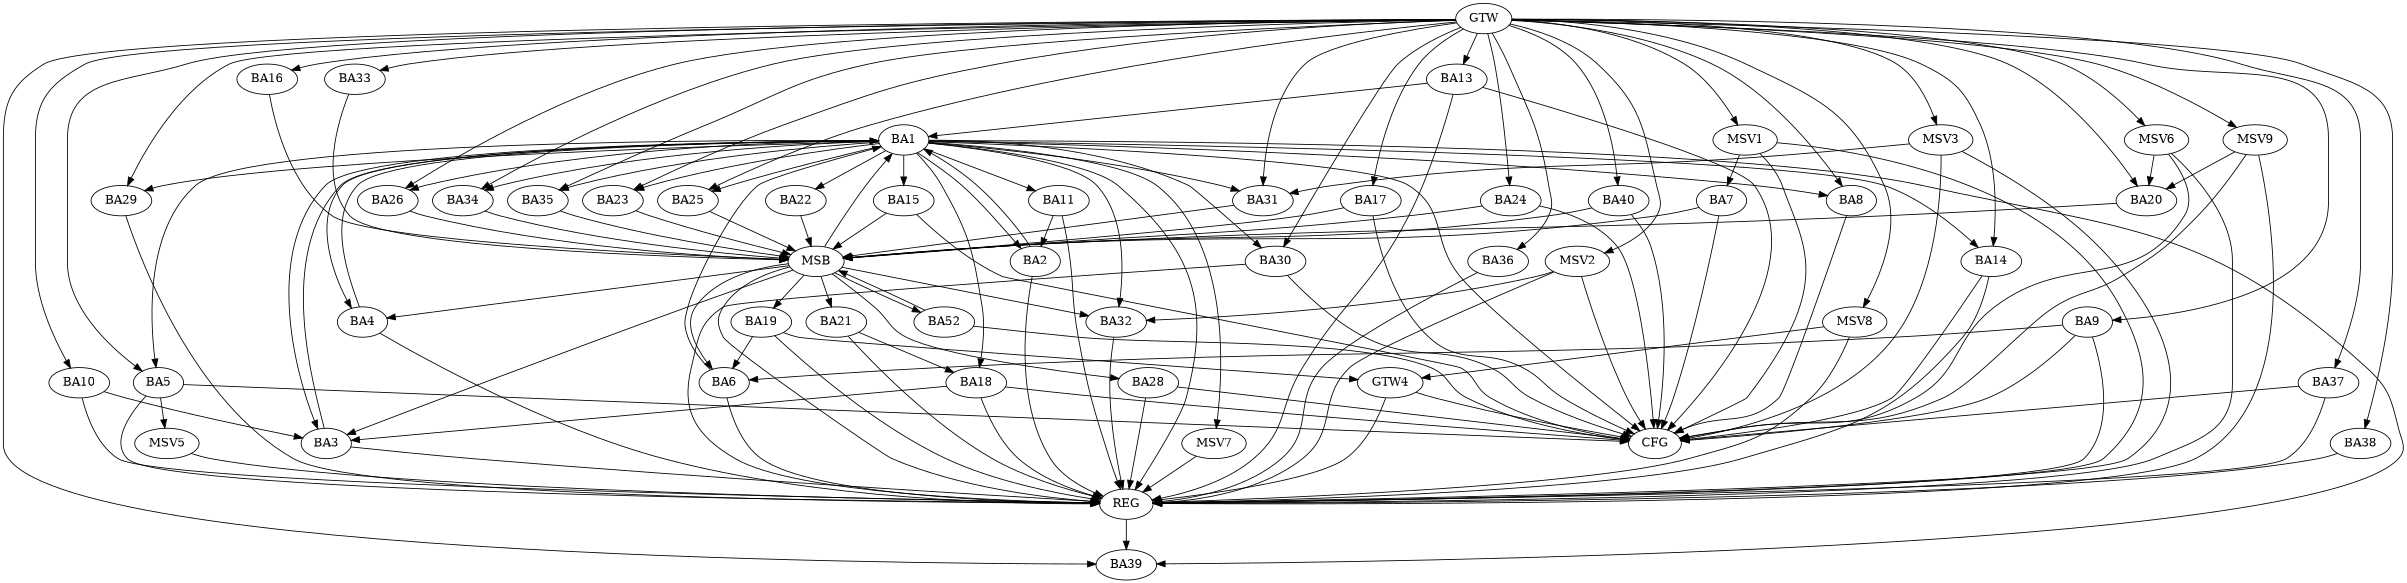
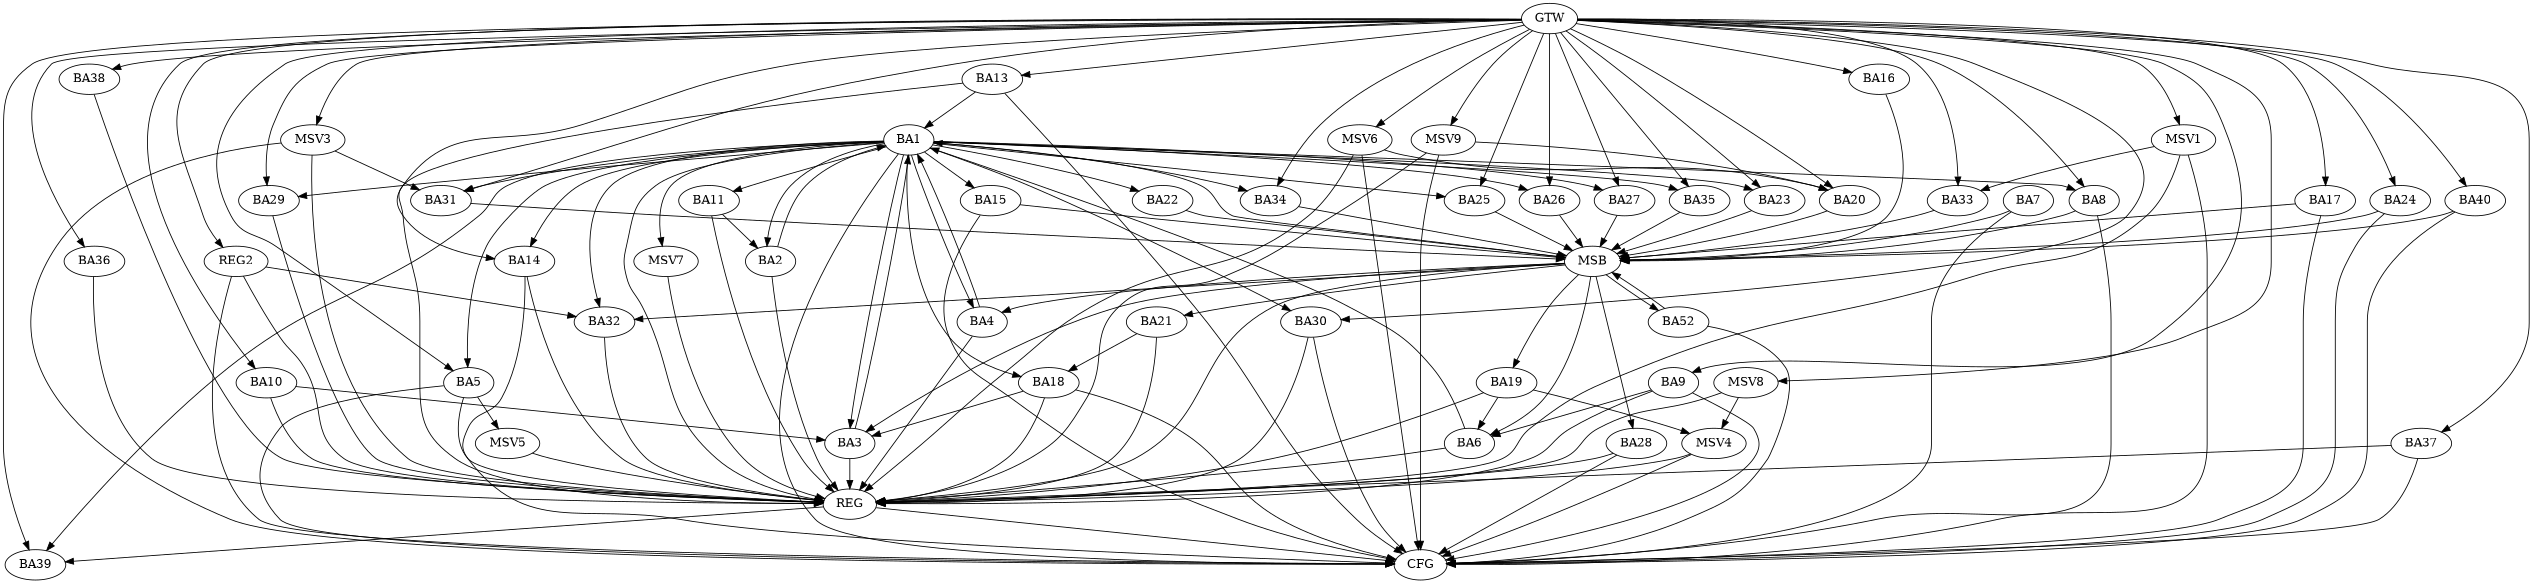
edge "MSV1" -> "BA7": now "MSV1" -> "BA33"
node "BA27": added
edge "BA8" -> "MSB": added
node "MSV2": label "MSV2" -> "REG2"
node "GTW4": label "GTW4" -> "MSV4"
edge "REG" -> "CFG": added
